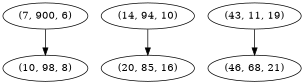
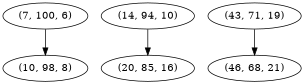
node "(7, 900, 6)": label "(7, 900, 6)" -> "(7, 100, 6)"
node "(43, 11, 19)": label "(43, 11, 19)" -> "(43, 71, 19)"
